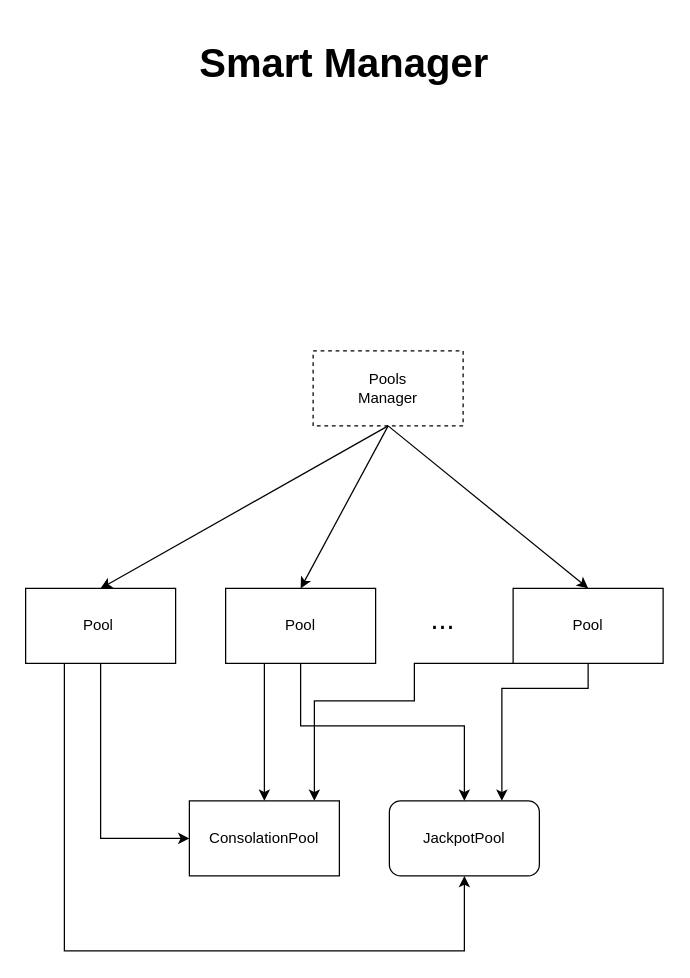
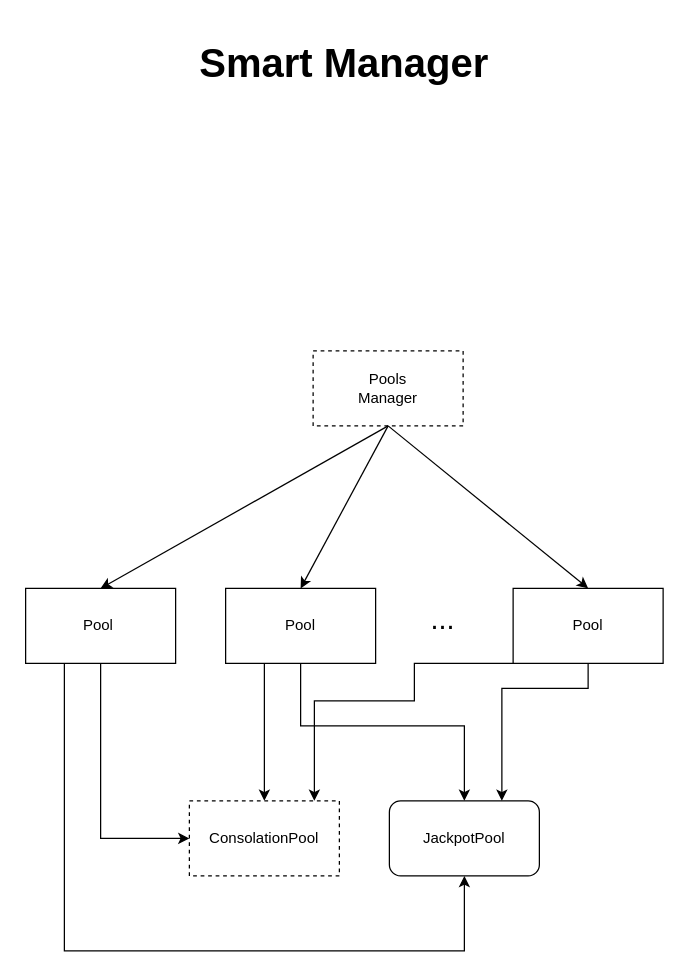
node "ConsolationPool": style solid -> dashed
